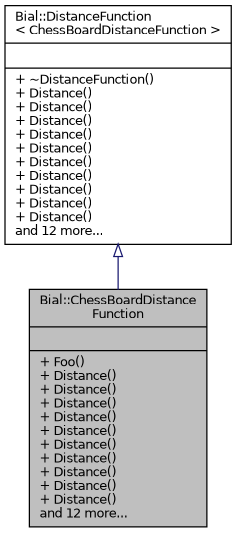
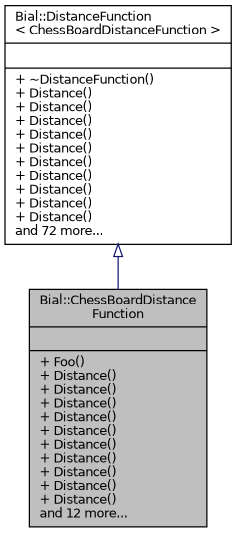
node "Bial::DistanceFunction": text "and 12 more..." -> "and 72 more..."
